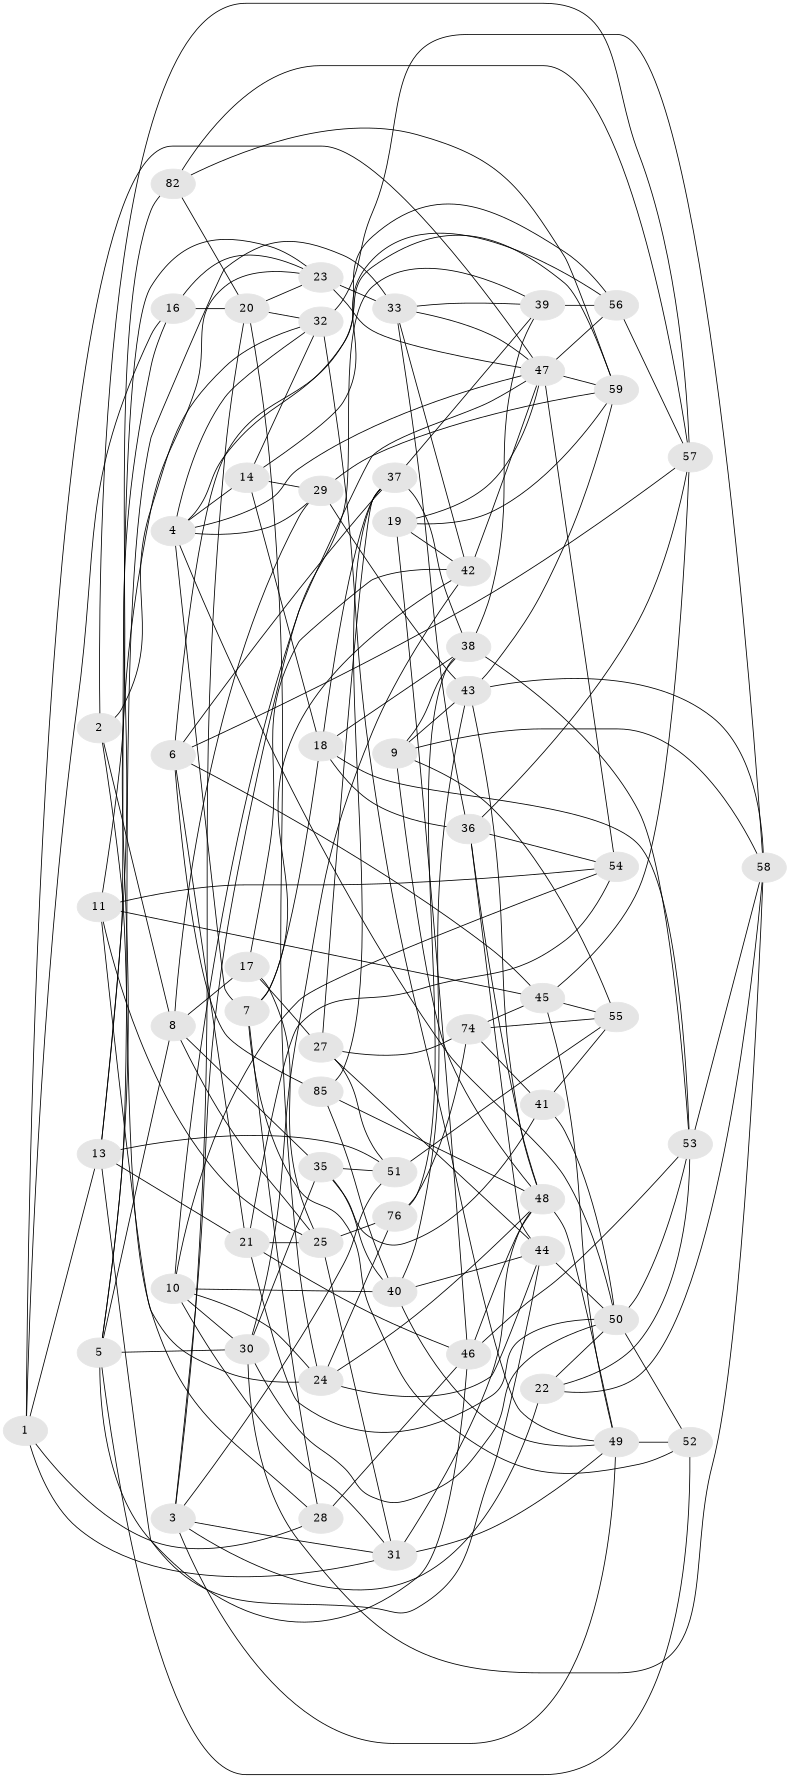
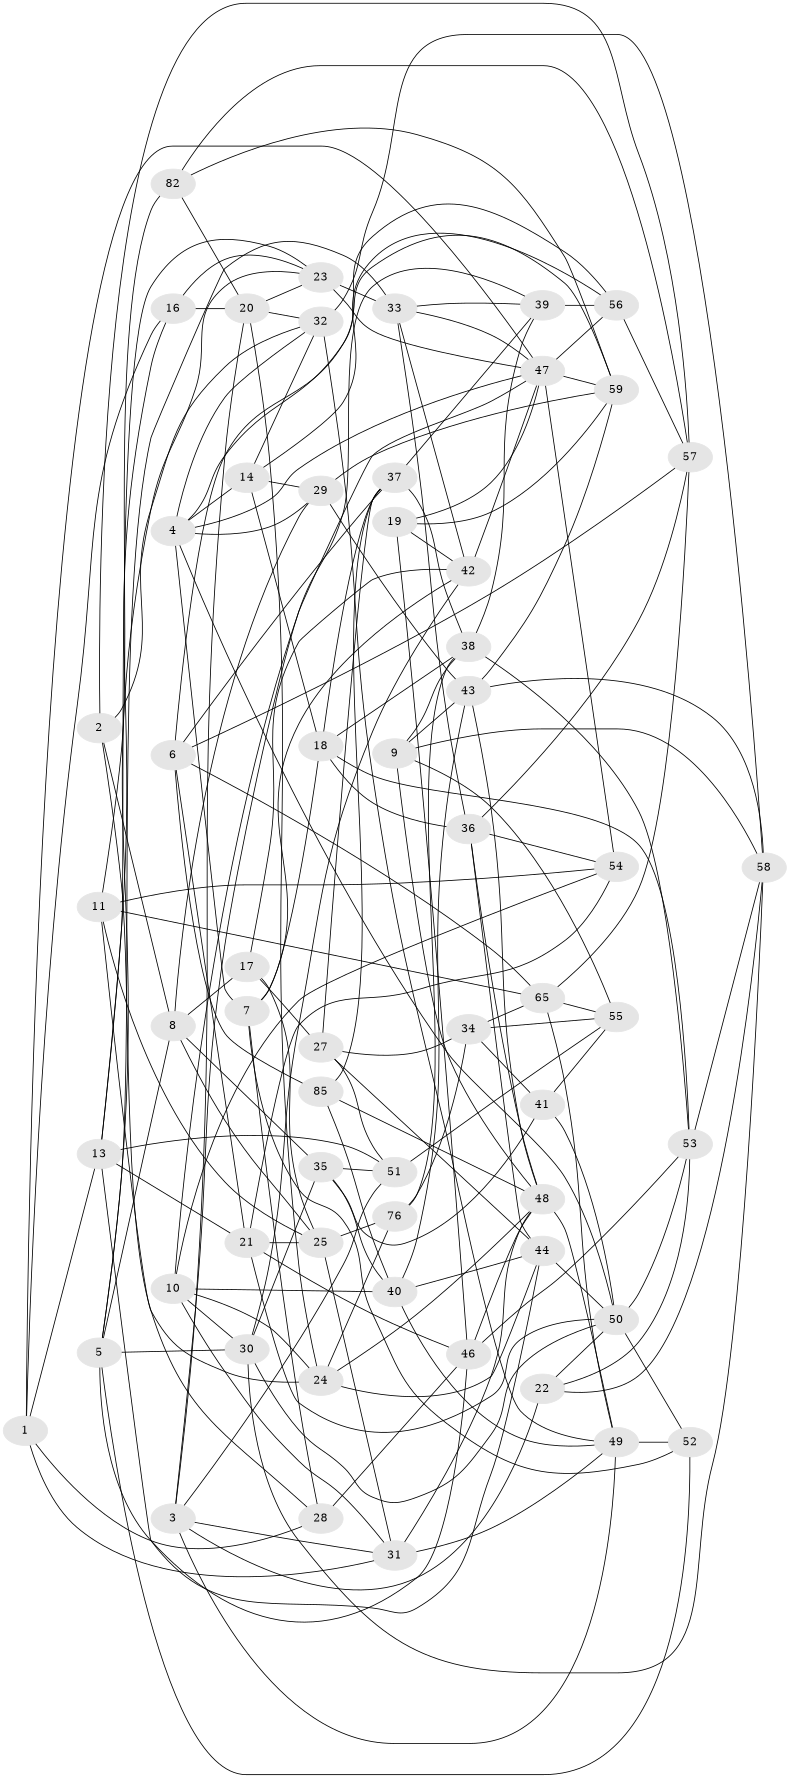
node "45": label "45" -> "65"
node "74": label "74" -> "34"
